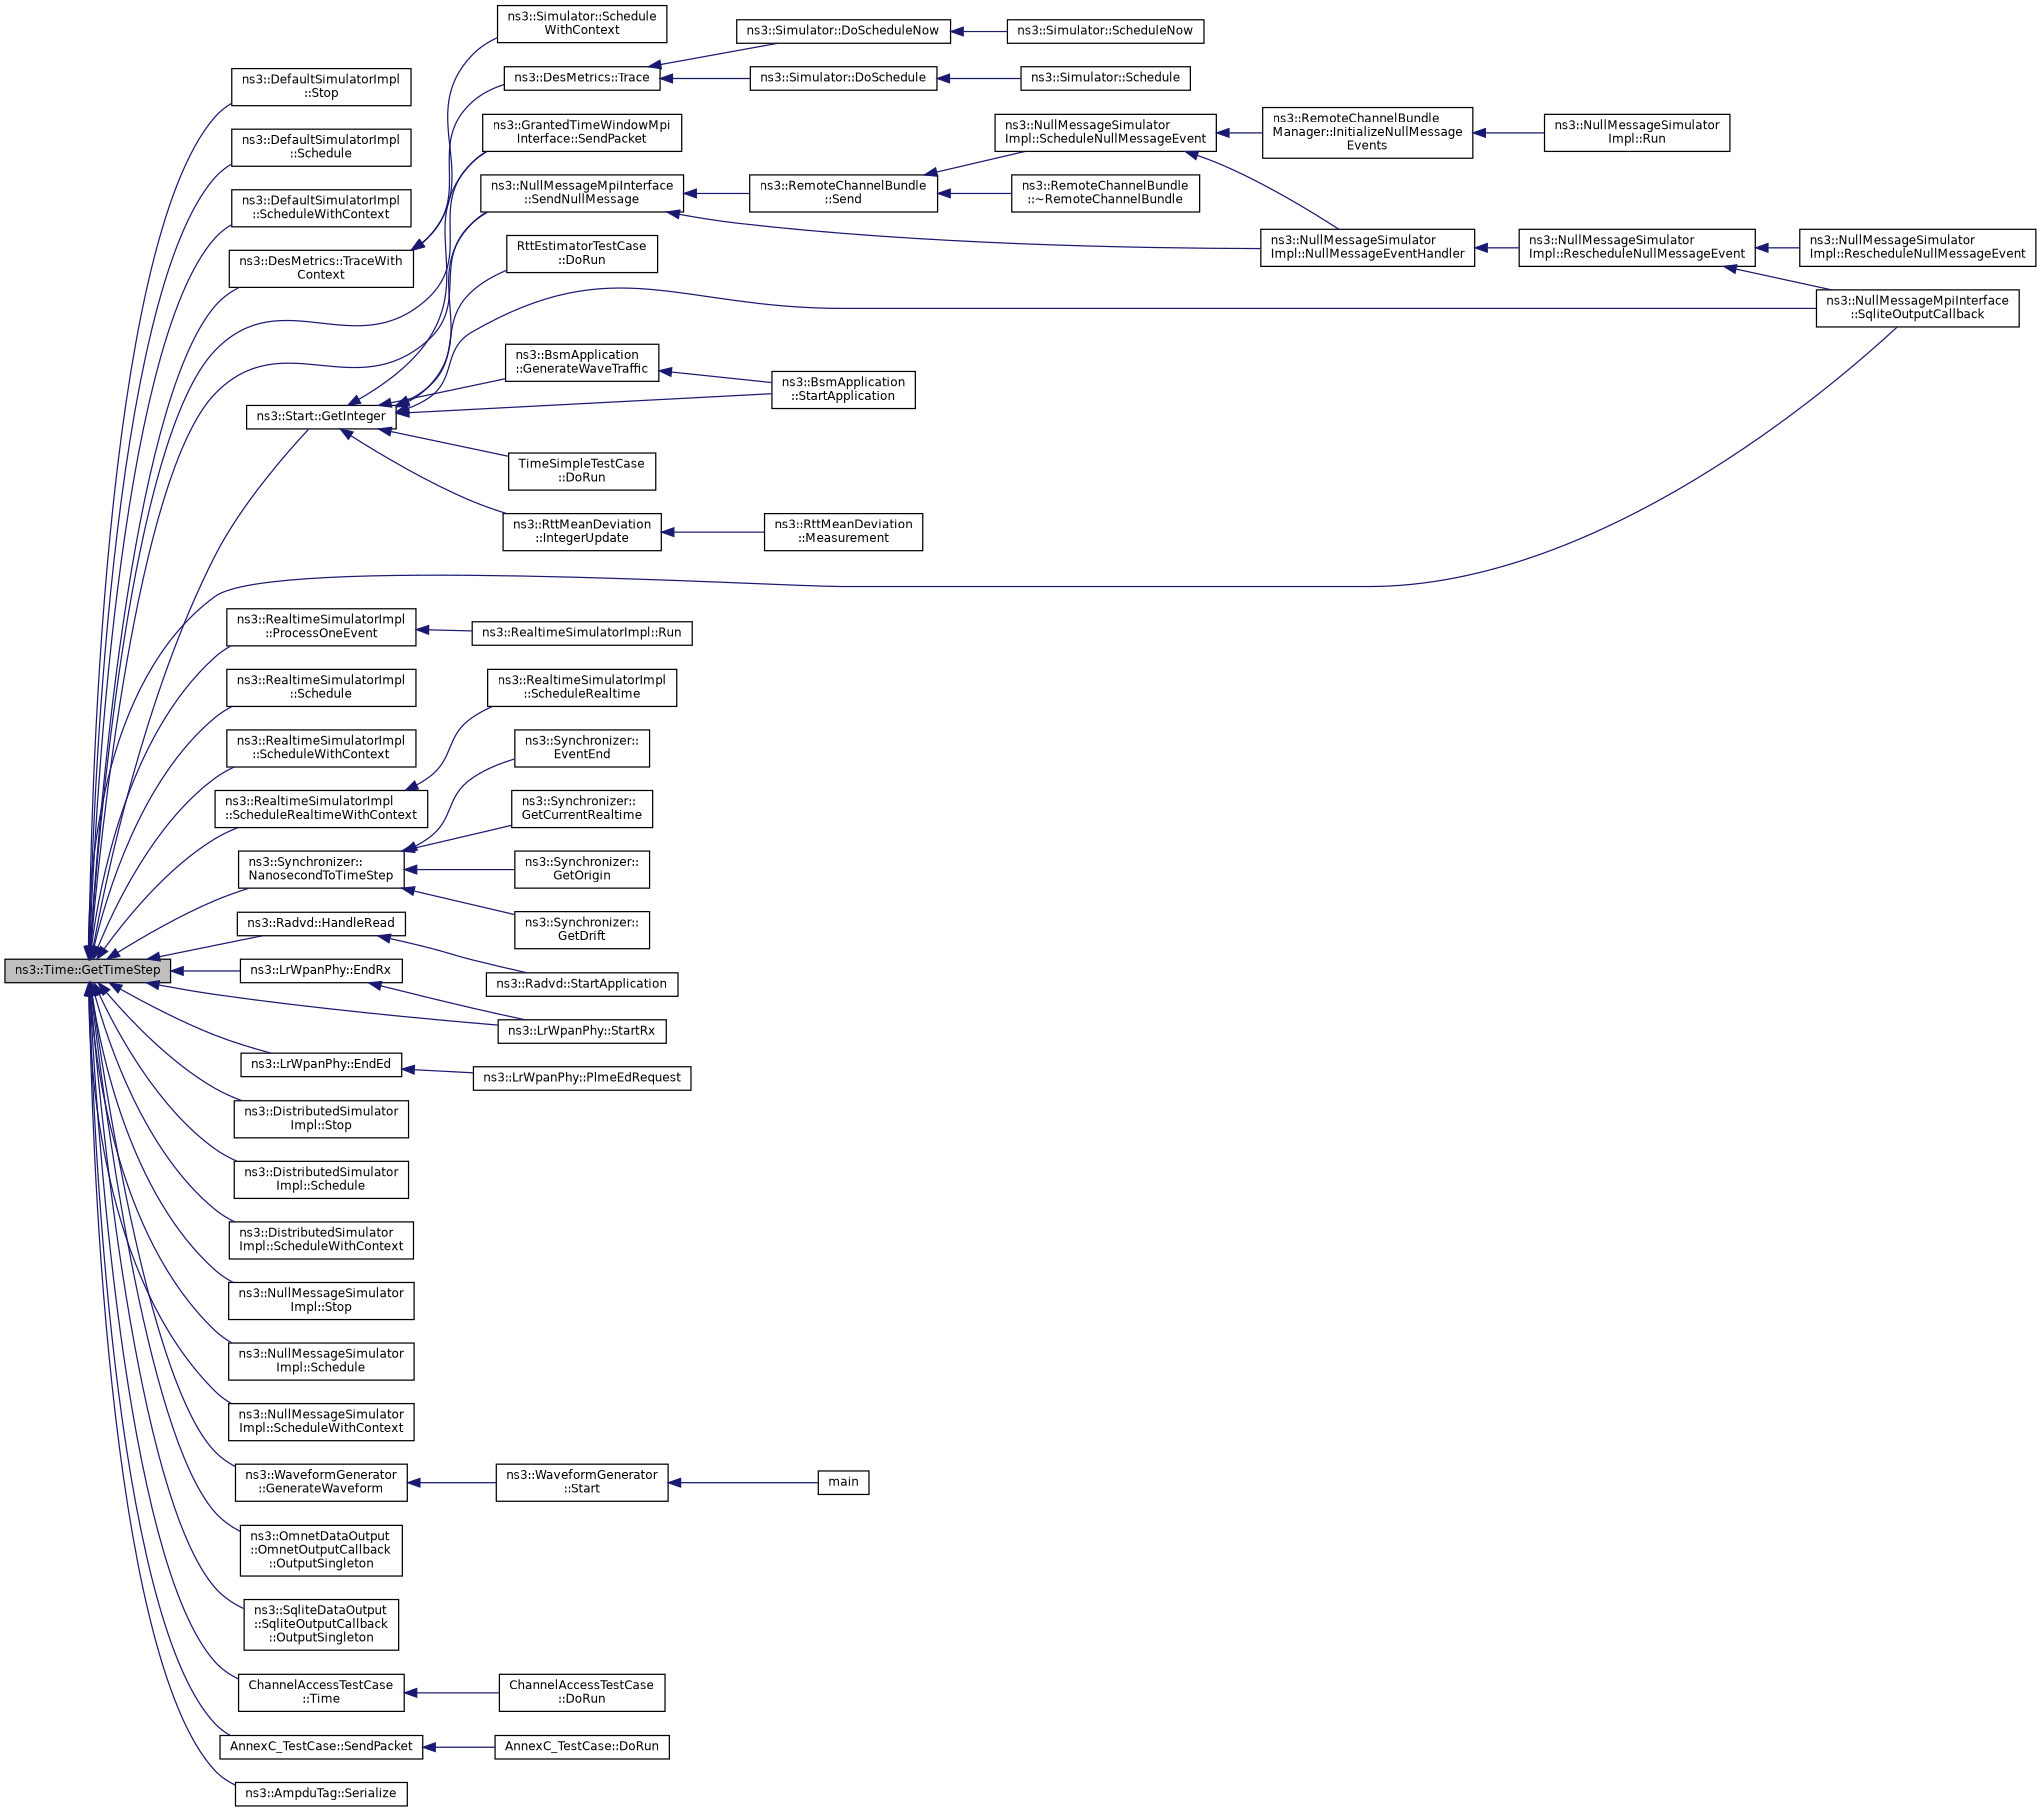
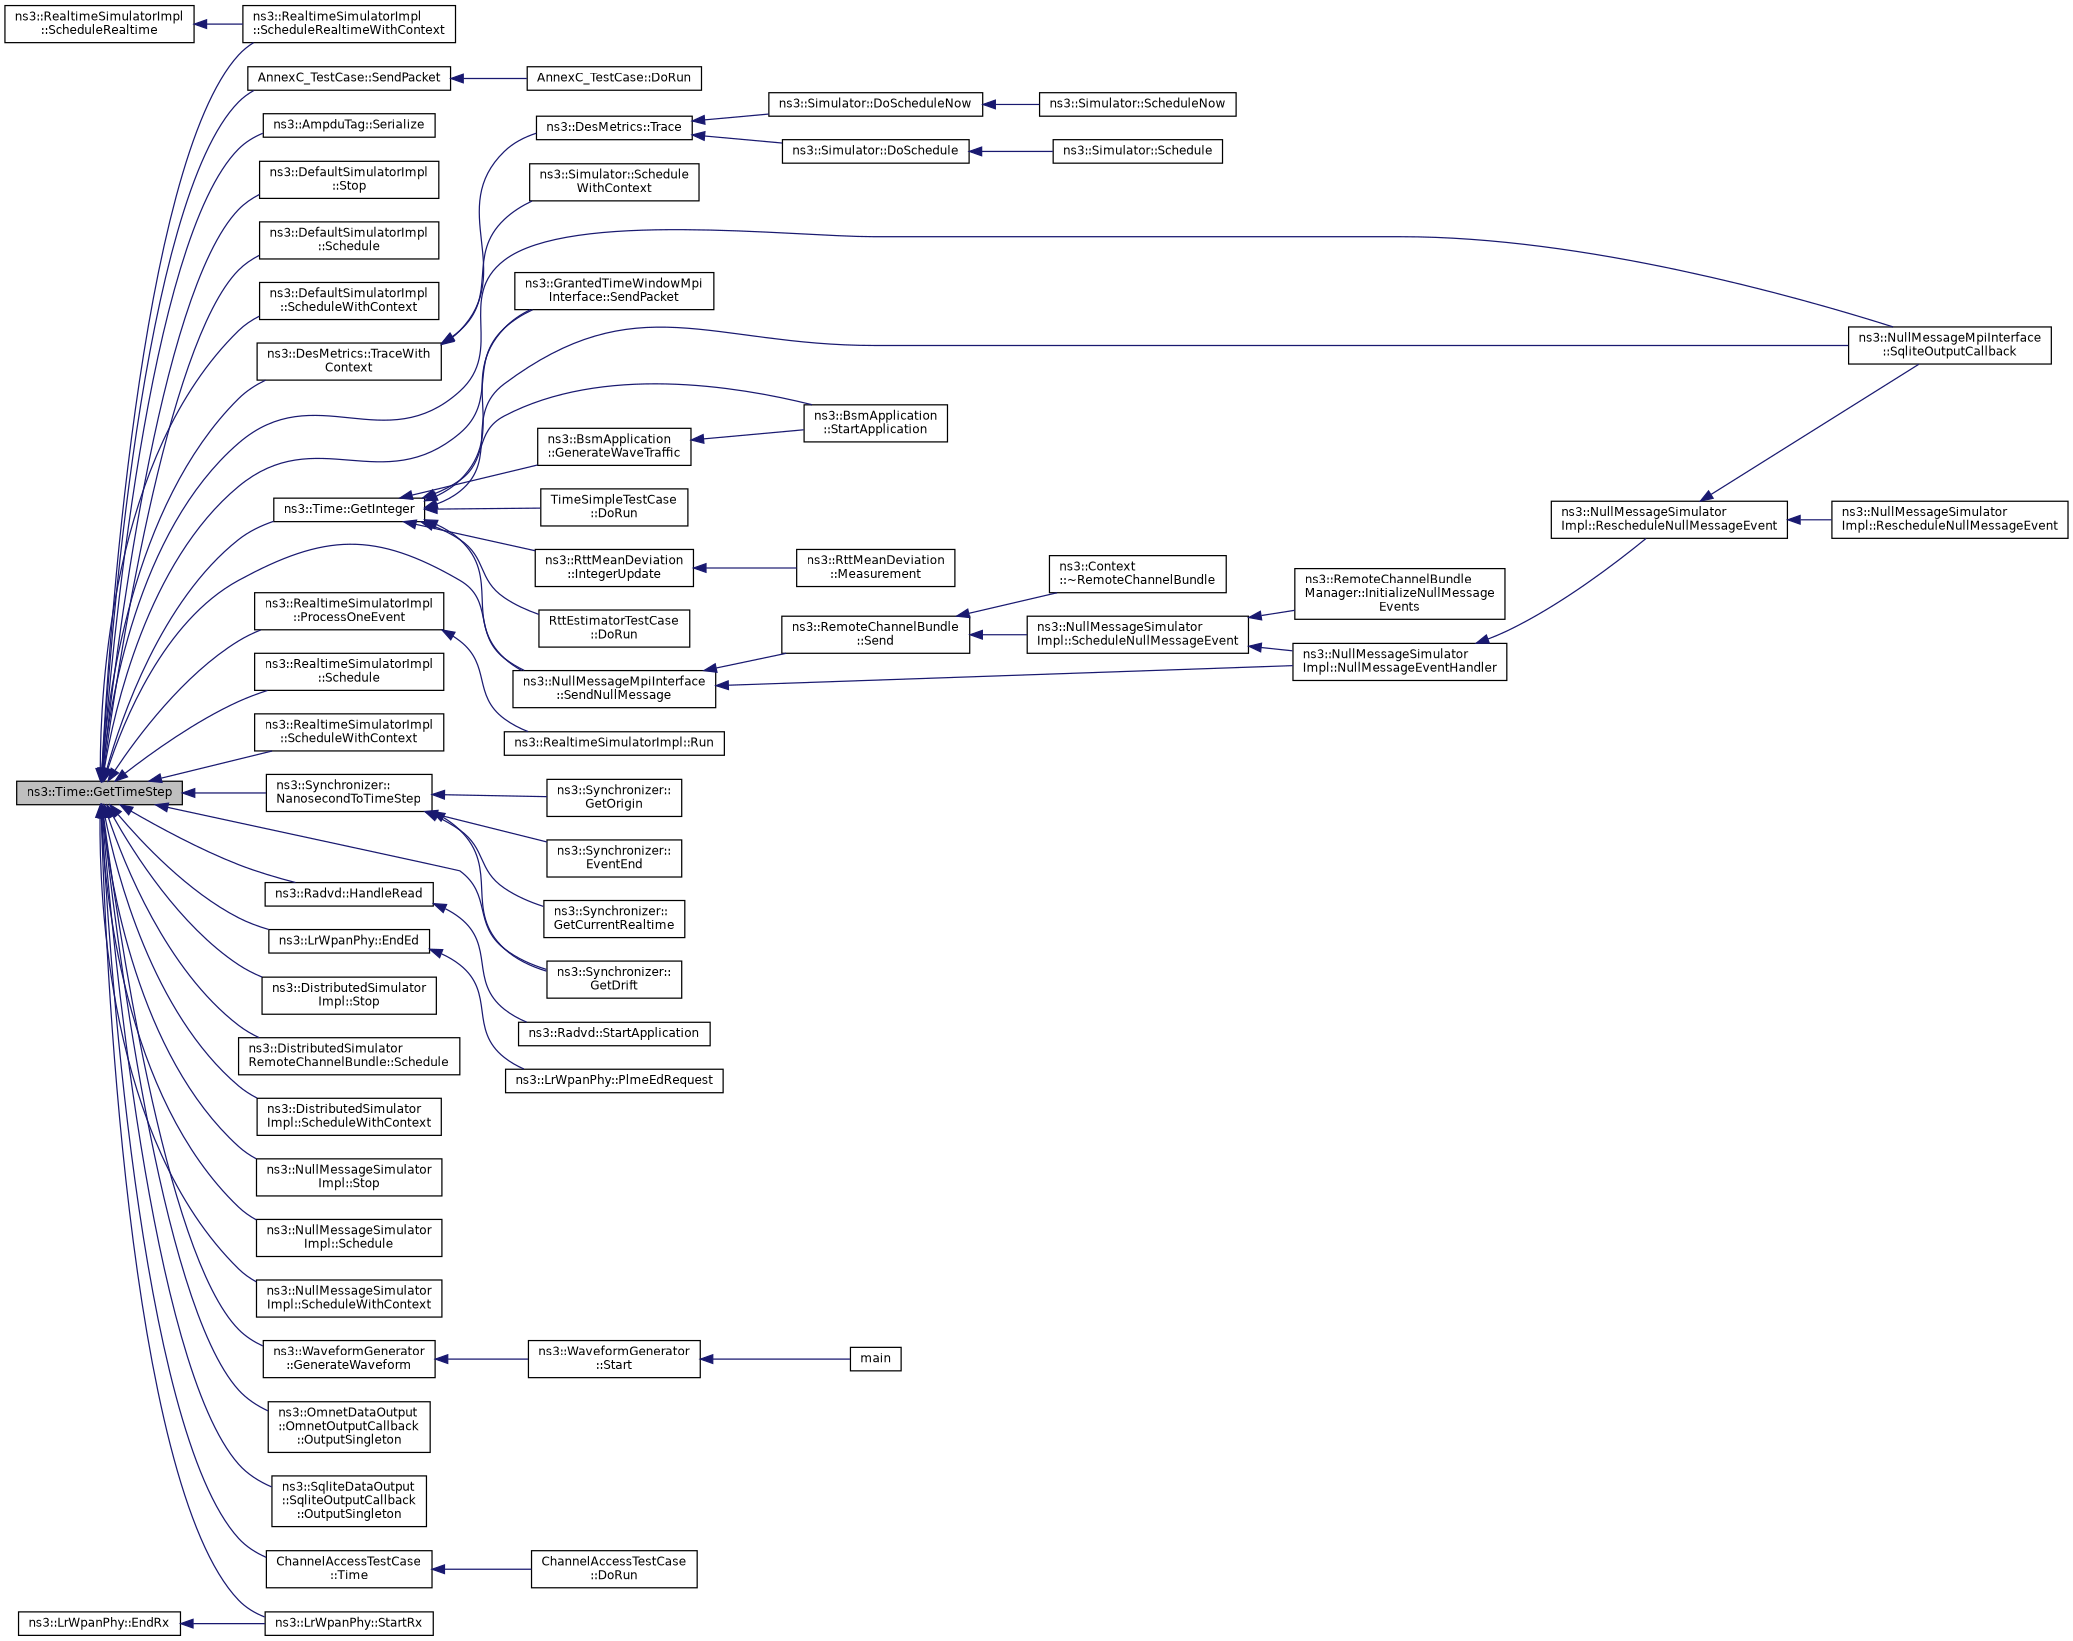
node "ns3::NullMessageSimulator Impl::Run": removed
node "ns3::RemoteChannelBundle ::~RemoteChannelBundle": label "ns3::RemoteChannelBundle ::~RemoteChannelBundle" -> "ns3::Context ::~RemoteChannelBundle"
node "ns3::Start::GetInteger": label "ns3::Start::GetInteger" -> "ns3::Time::GetInteger"
edge "ns3::RealtimeSimulatorImpl ::ScheduleRealtime" -> "ns3::RealtimeSimulatorImpl ::ScheduleRealtimeWithContext": reversed
edge "ns3::LrWpanPhy::EndRx" -> "ns3::Time::GetTimeStep": now "ns3::Synchronizer:: GetDrift" -> "ns3::Time::GetTimeStep"
node "ns3::DistributedSimulator Impl::Schedule": label "ns3::DistributedSimulator Impl::Schedule" -> "ns3::DistributedSimulator RemoteChannelBundle::Schedule"
